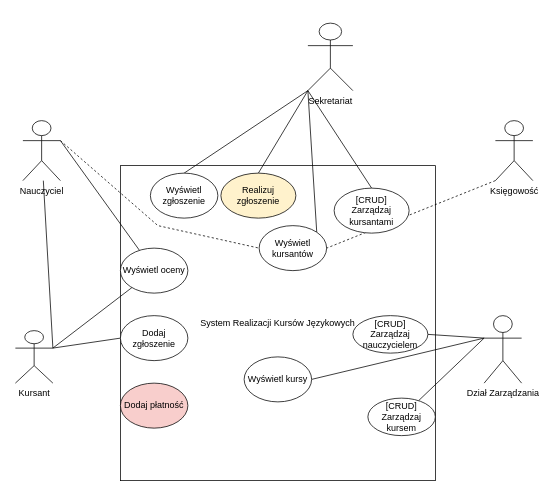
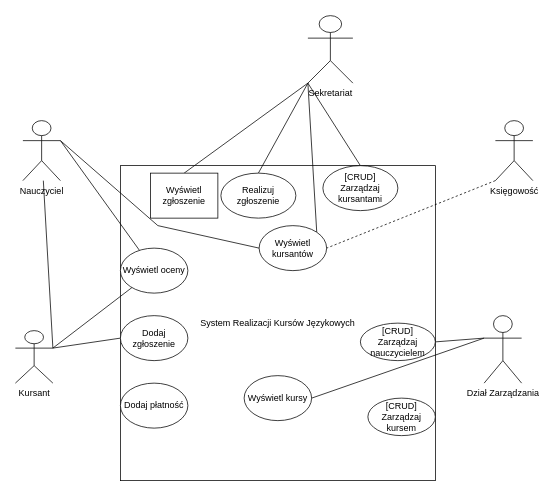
node "Sekretariat": moved (330, 57) -> (330, 49)
node "Wyświetl zgłoszenie": shape ellipse -> rectangle
node "Realizuj zgłoszenie": fillcolor #fff2cc -> #ffffff
node "[CRUD] Zarządzaj kursantami": moved (372, 210) -> (360, 188)
edge "Nauczyciel" -- "Wyświetl kursantów": style dashed -> solid
node "[CRUD] Zarządzaj nauczycielem": moved (390, 334) -> (398, 342)
edge "Dział Zarządzania" -- "[CRUD] Zarządzaj kursem": removed
node "Wyświetl kursy": moved (278, 379) -> (278, 398)
node "Dodaj płatność": fillcolor #f8cecc -> #ffffff
